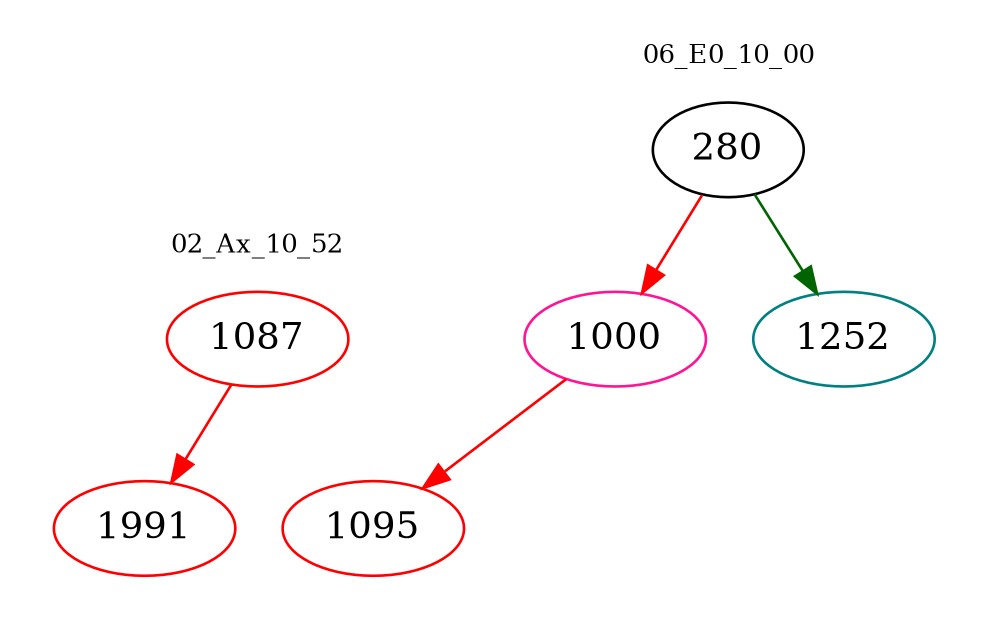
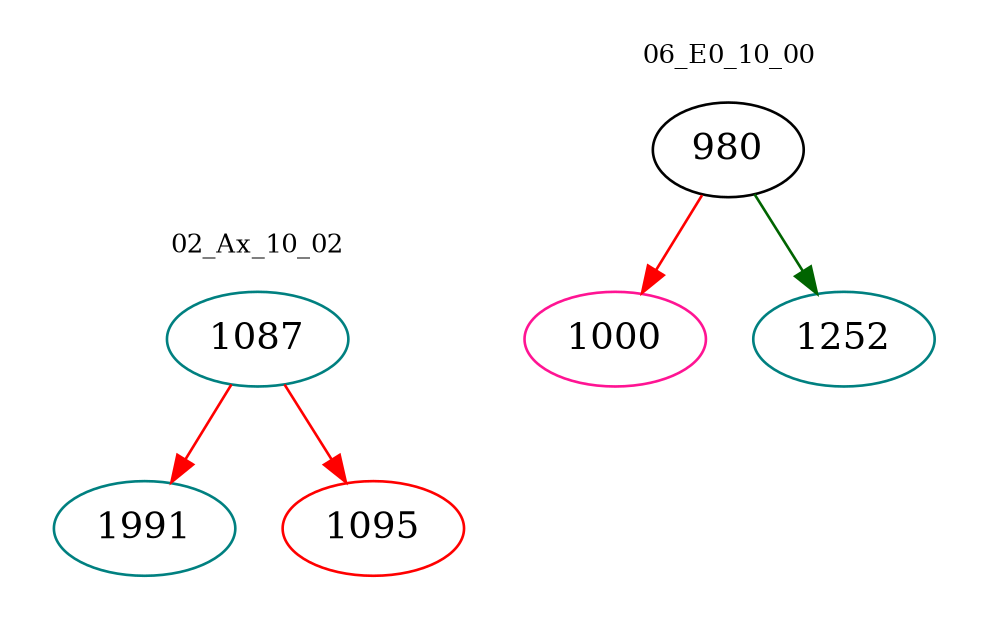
node "280": label "280" -> "980"
cluster "02_Ax_10_52": label "02_Ax_10_52" -> "02_Ax_10_02"
node "1087": color red -> teal
edge "1000" -> "1095": now "1087" -> "1095"
node "1991": color red -> teal
